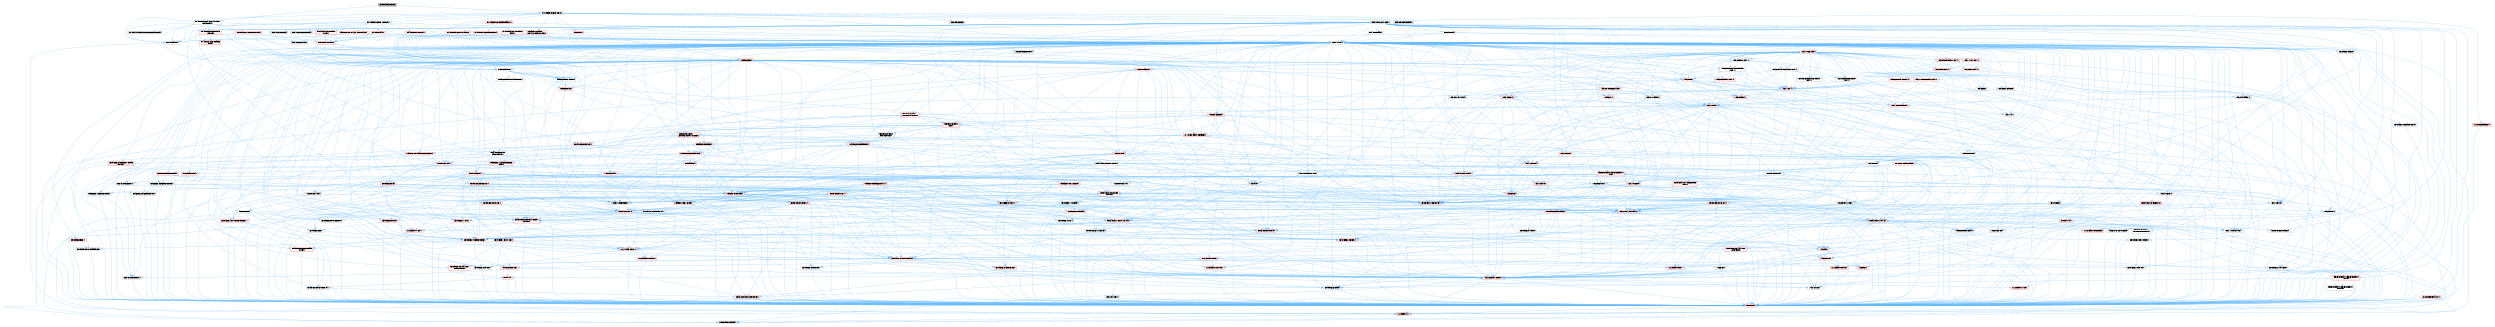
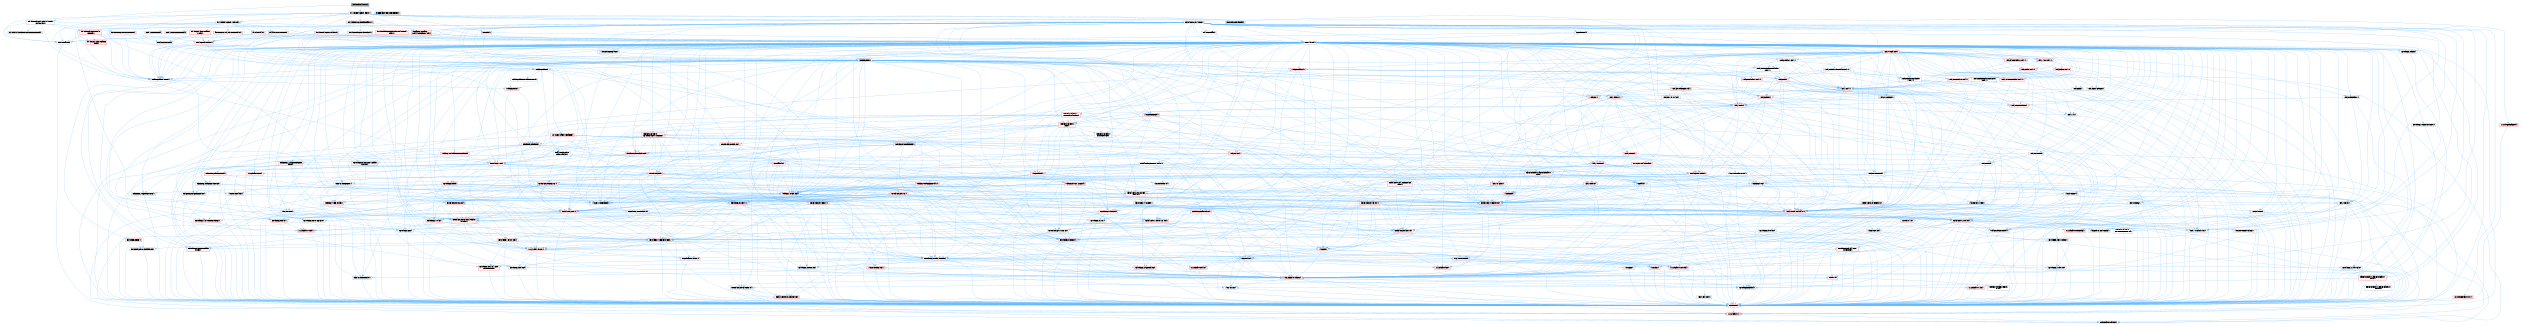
node "SkeletalBodySetup.generated.h": added
node "BodySetupCore.h": removed
node "PhysicsEngine/MLLevelSet Elem.h": label "PhysicsEngine/MLLevelSet Elem.h" -> "PhysicsEngine/RotationAboutPointMatrix Elem.h"
node "UObject/UObjectHierarchy Fwd.h": added
